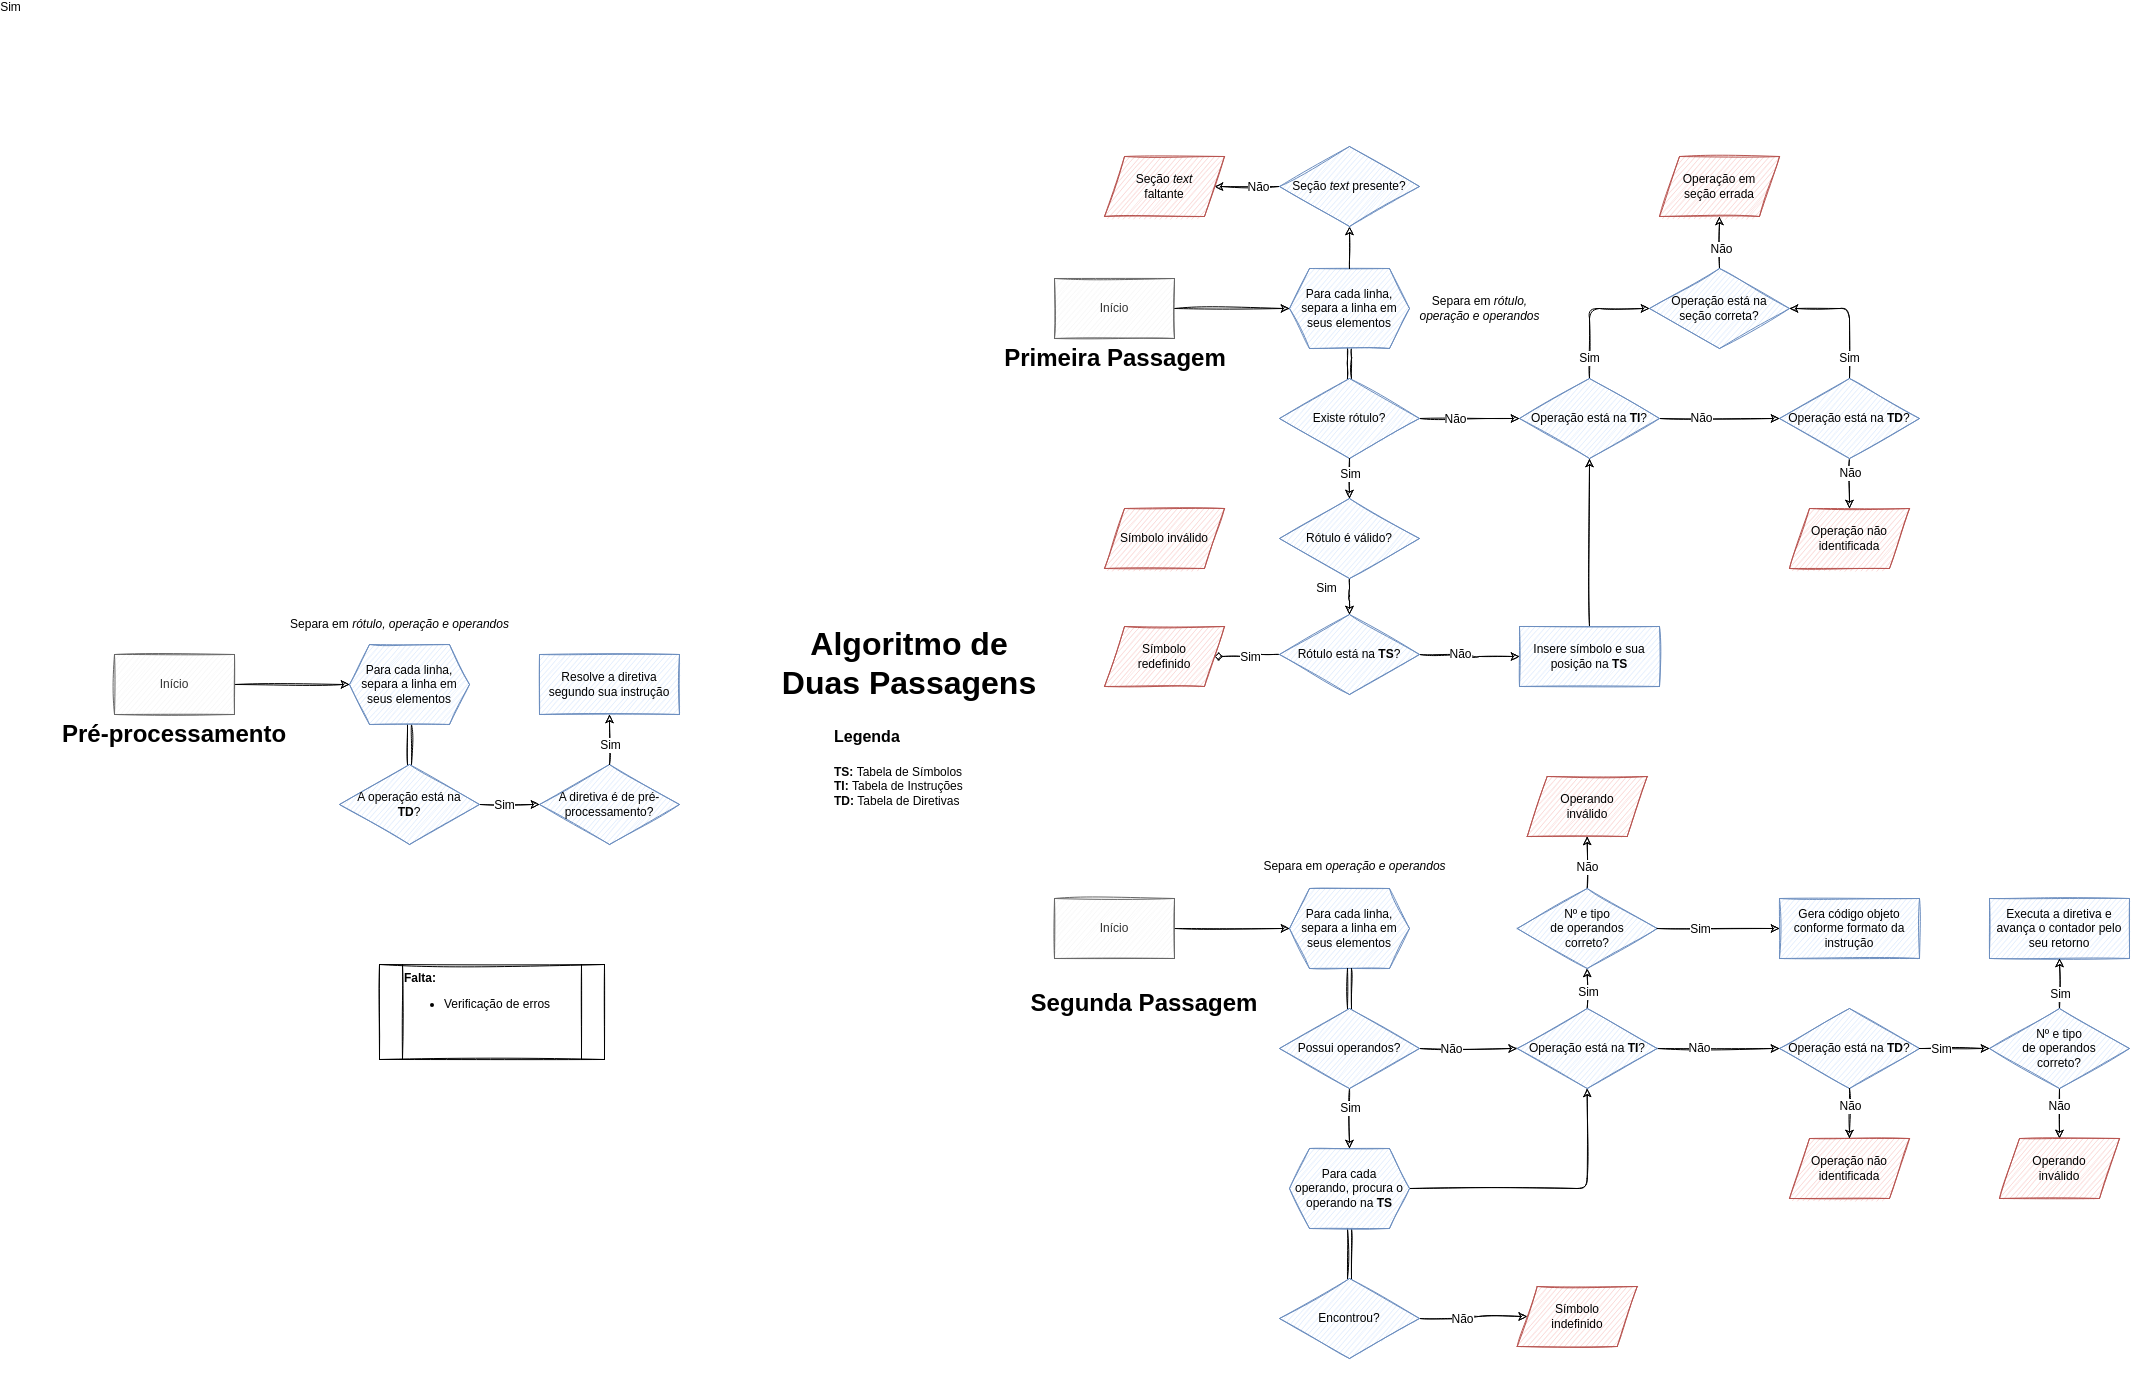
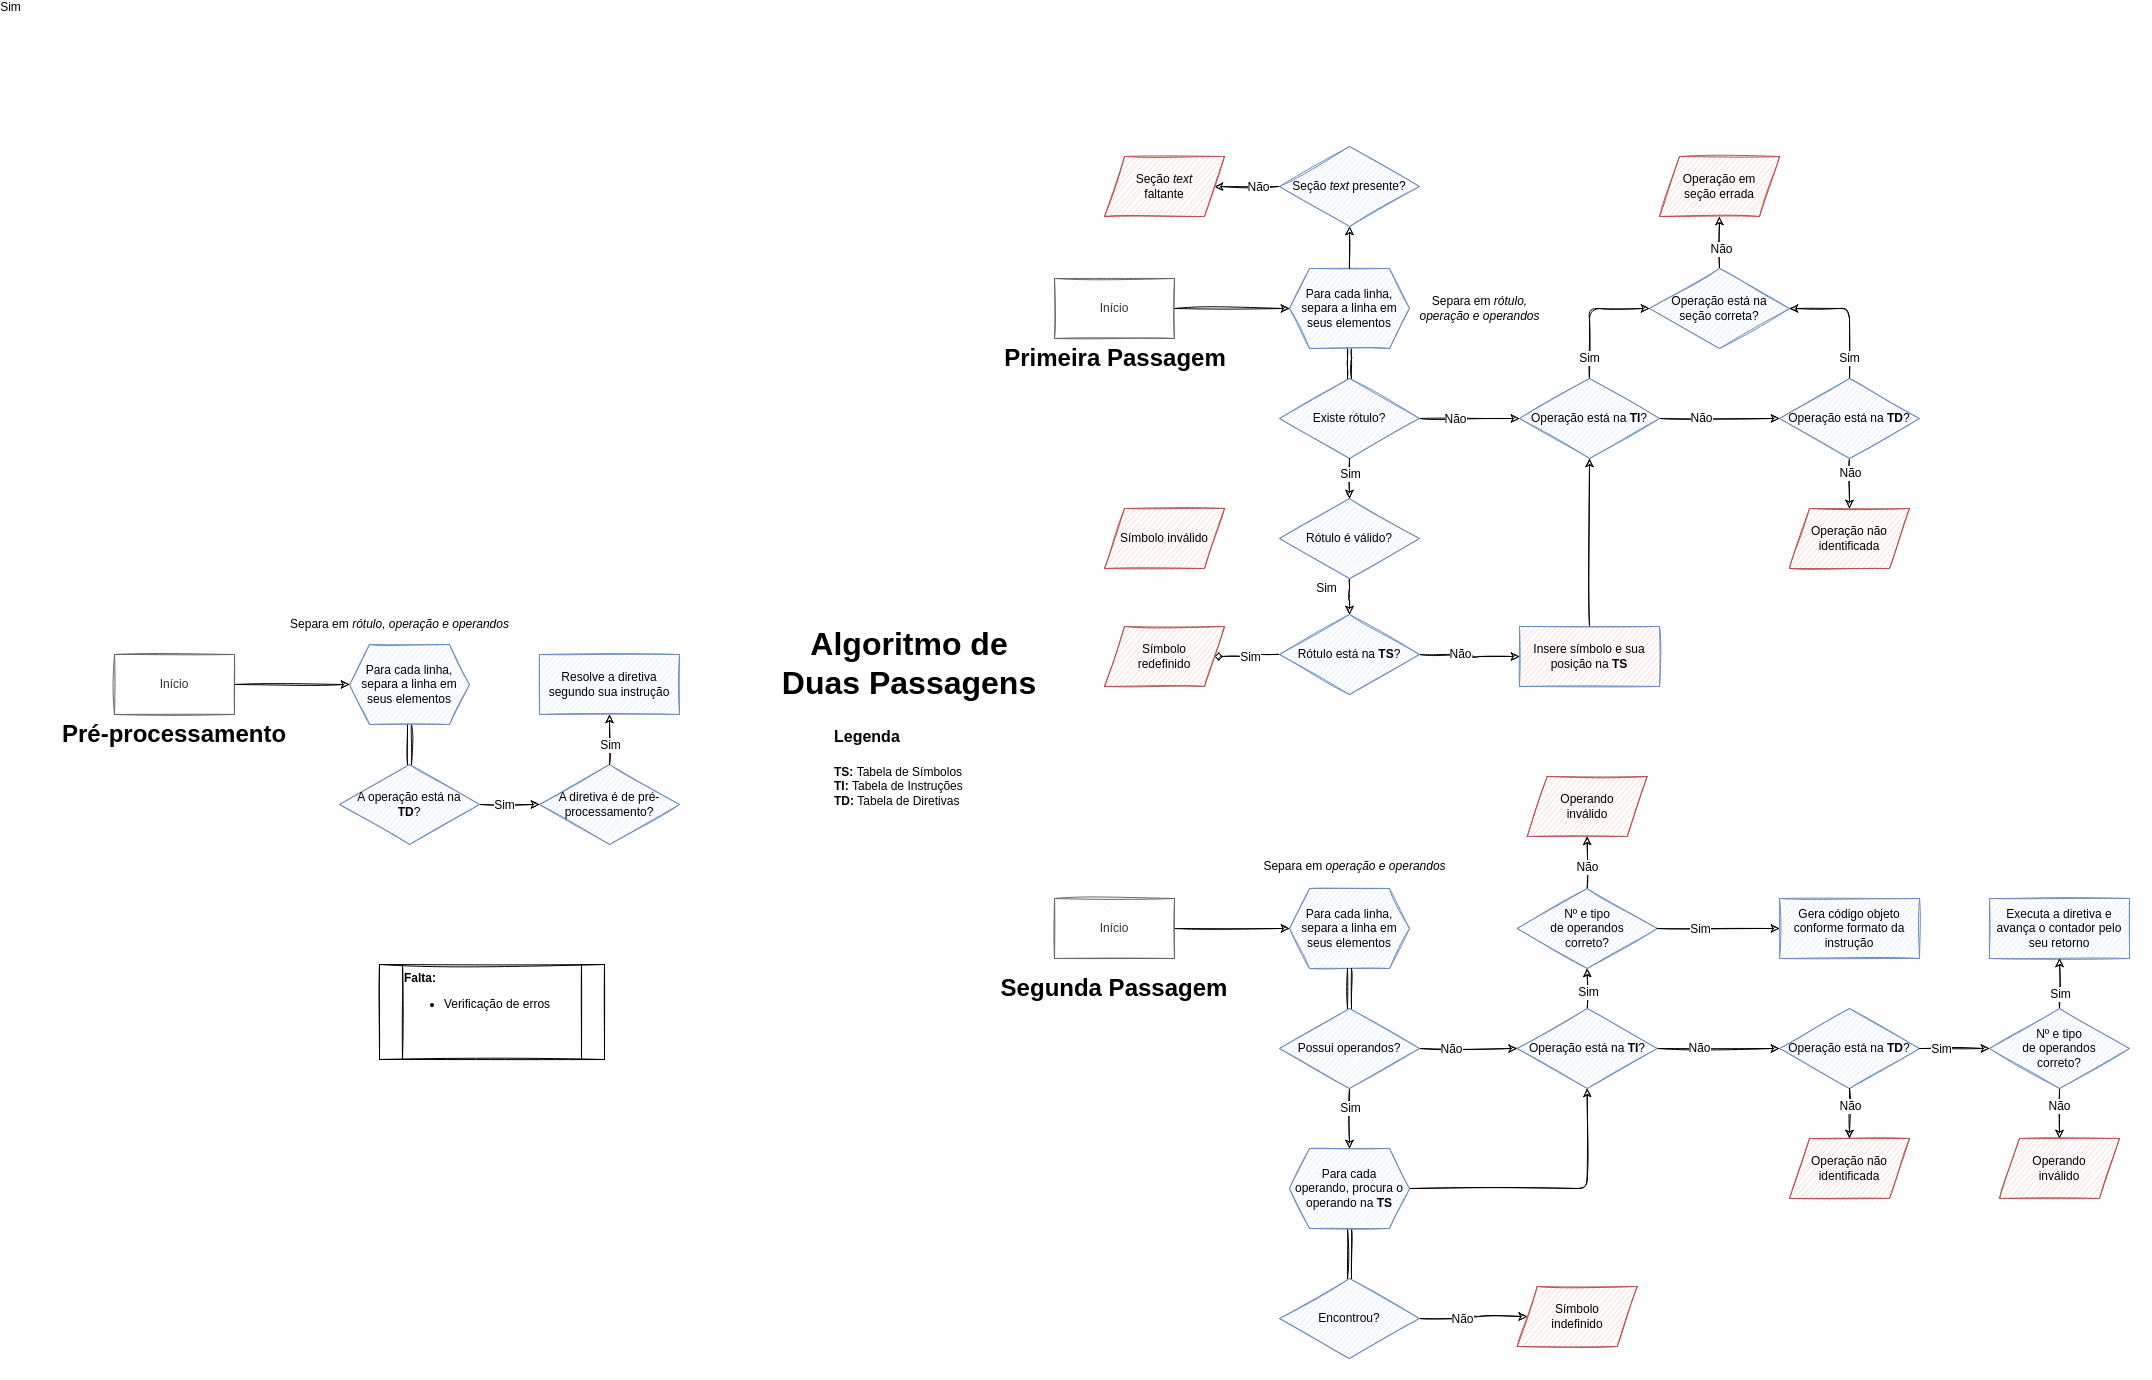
node "Insere símbolo e sua posição na TS": fillcolor #dae8fc -> #f8cecc
node "Segunda Passagem": moved (1145, 1004) -> (1115, 989)
